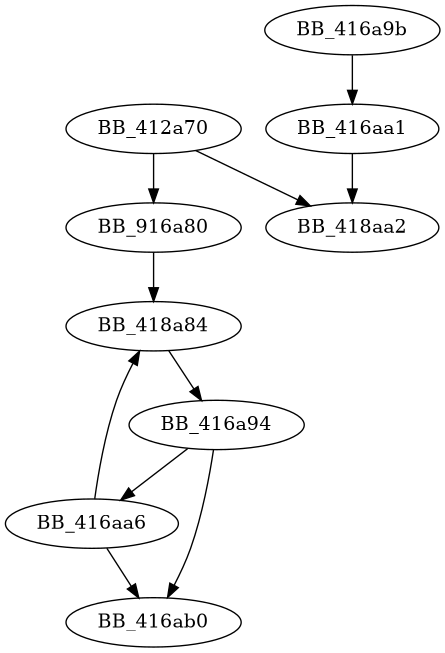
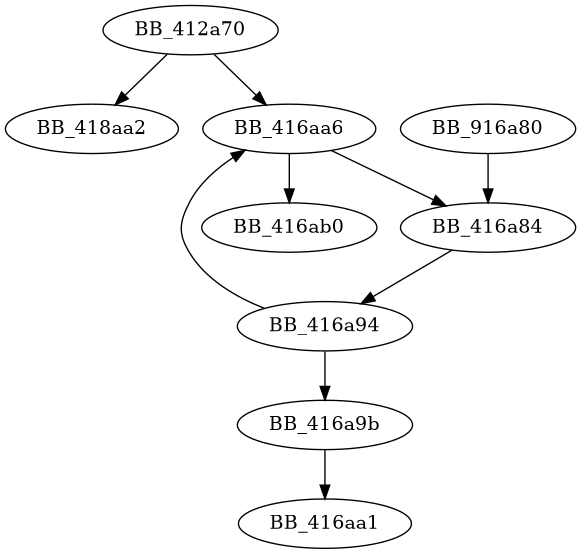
edge "BB_412a70" -> "BB_916a80": now "BB_412a70" -> "BB_416aa6"
edge "BB_416aa1" -> "BB_418aa2": removed
node "BB_418a84": label "BB_418a84" -> "BB_416a84"
edge "BB_416a94" -> "BB_416ab0": now "BB_416a94" -> "BB_416a9b"
